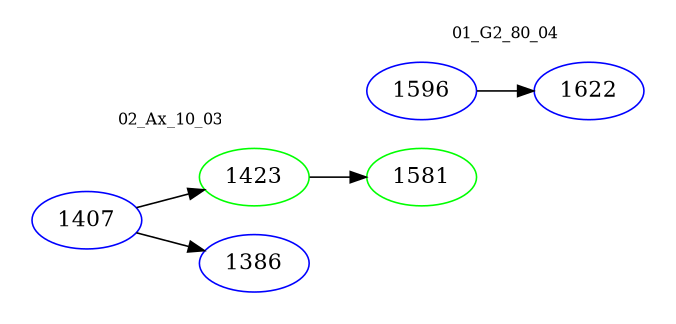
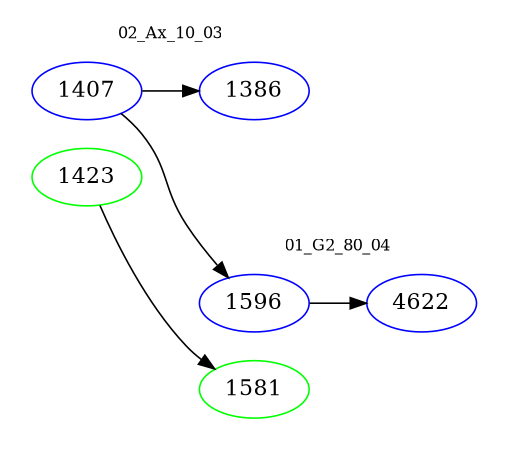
node "1622": label "1622" -> "4622"
edge "1407" -> "1423": now "1407" -> "1596"
